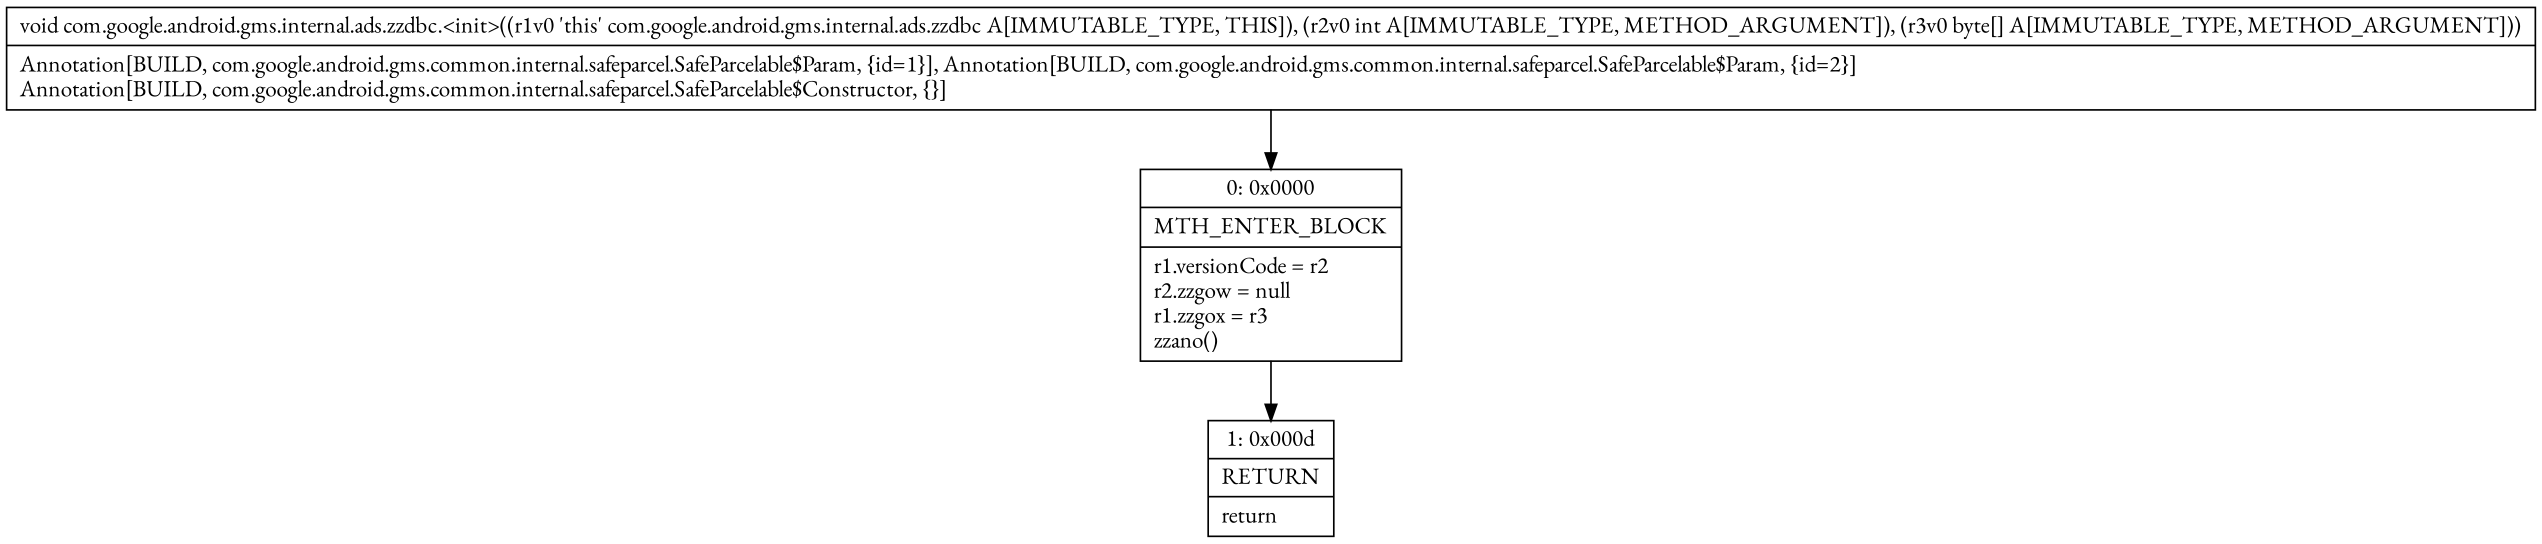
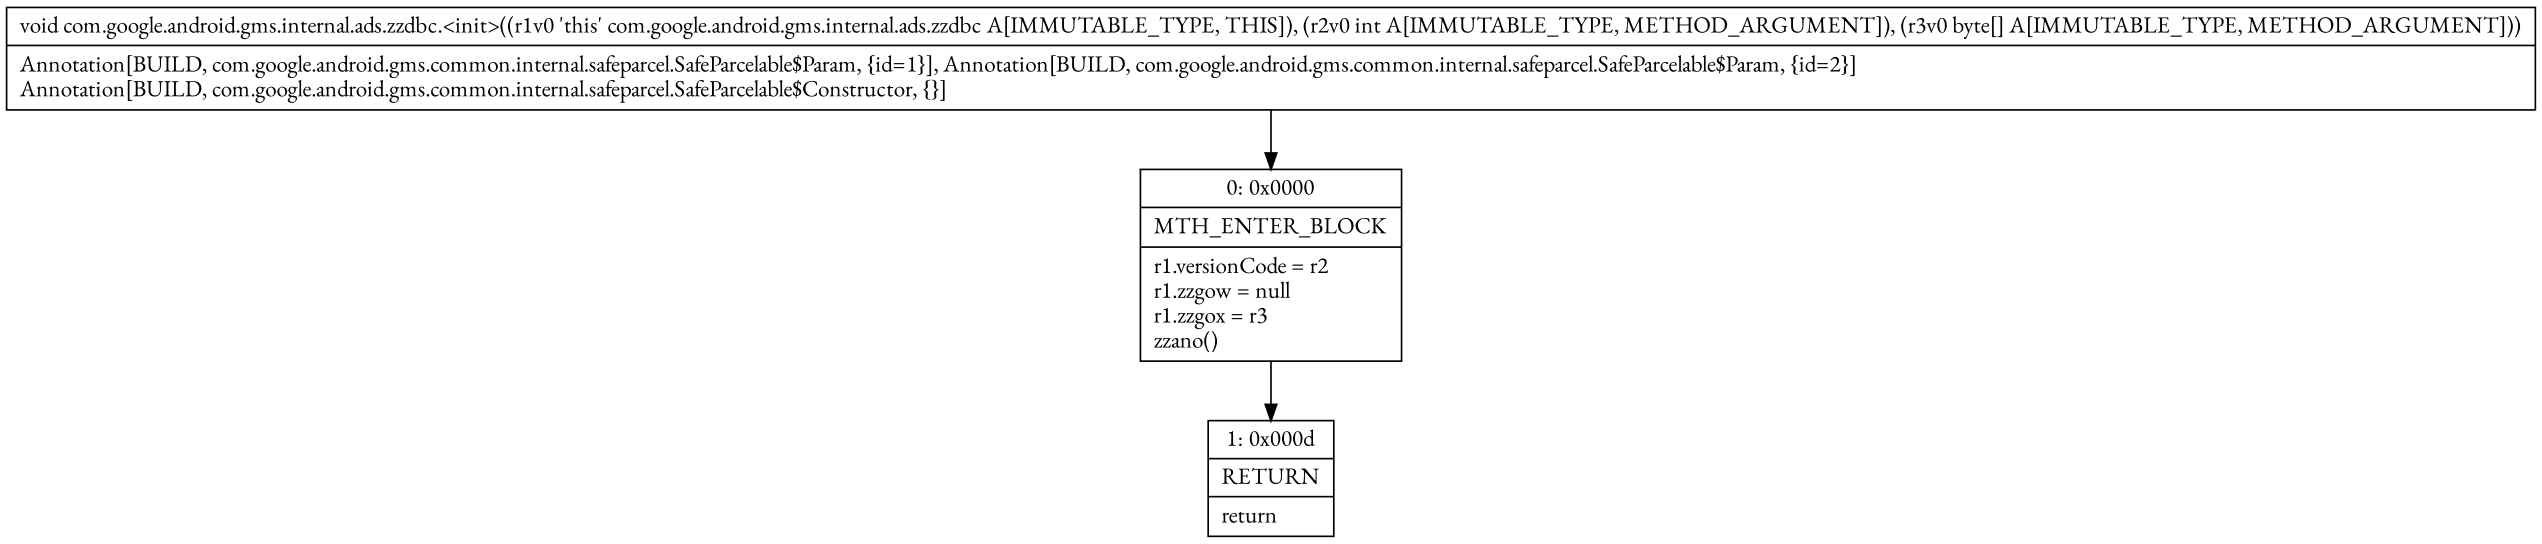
node "0: 0x0000": text "r2.zzgow = null" -> "r1.zzgow = null"
